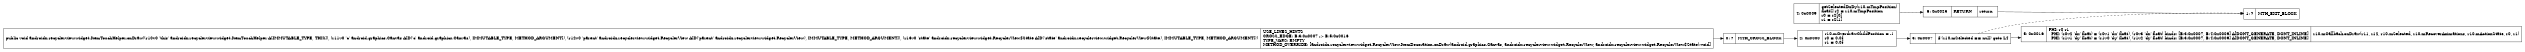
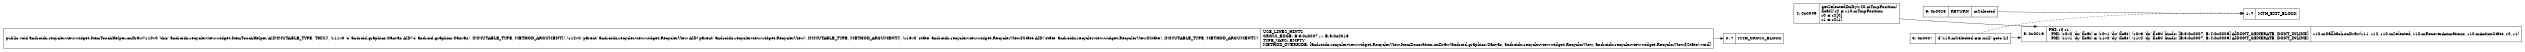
node "4: 0x0009": text "getSelectedDxDy(r10.mTmpPosition)" -> "getSelectedDxDy(r40.mTmpPosition)"
node "6: 0x0025": text "return" -> "mSelected"
edge "4: 0x0009" -> "6: 0x0025": now "4: 0x0009" -> "5: 0x0016"
node "2: 0x0000": removed
